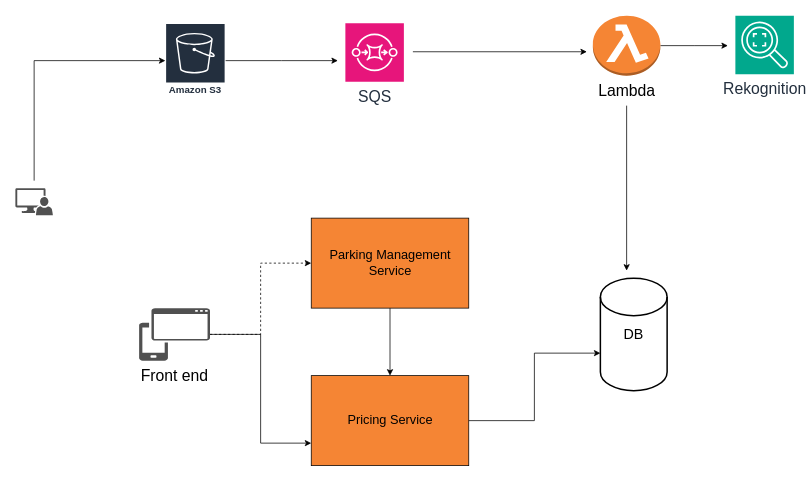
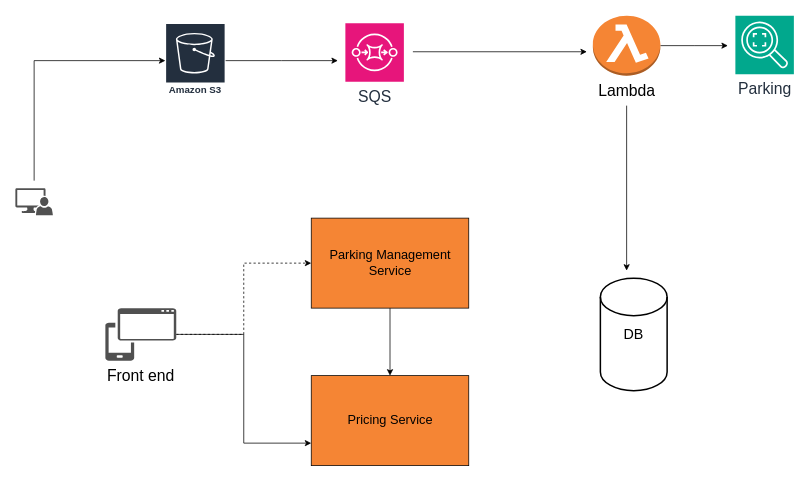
node "Rekognition": label "Rekognition" -> "Parking"
node "Front end": moved (175, 334) -> (141, 334)
edge "Pricing Service" -> "DB": removed
